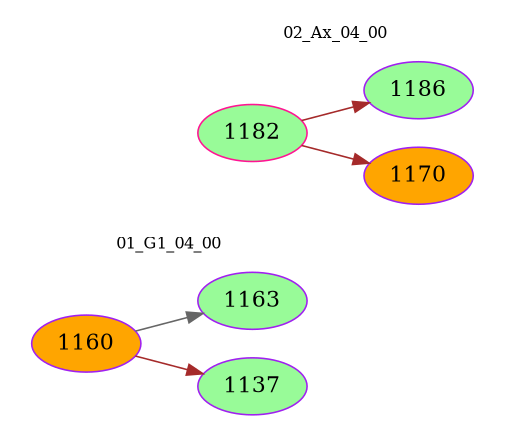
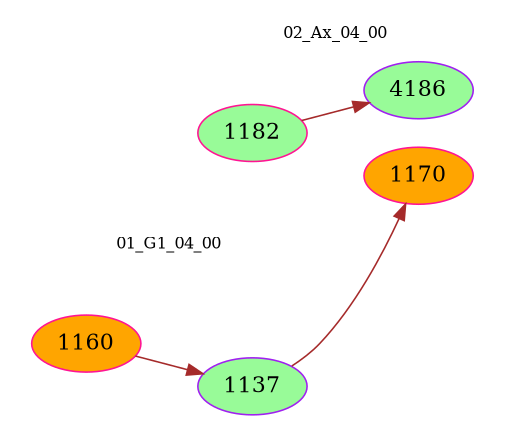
node "1186": label "1186" -> "4186"
edge "1182" -> "1170": now "1137" -> "1170"
node "1170": color purple -> deeppink
node "1163": removed
node "1160": color purple -> deeppink
